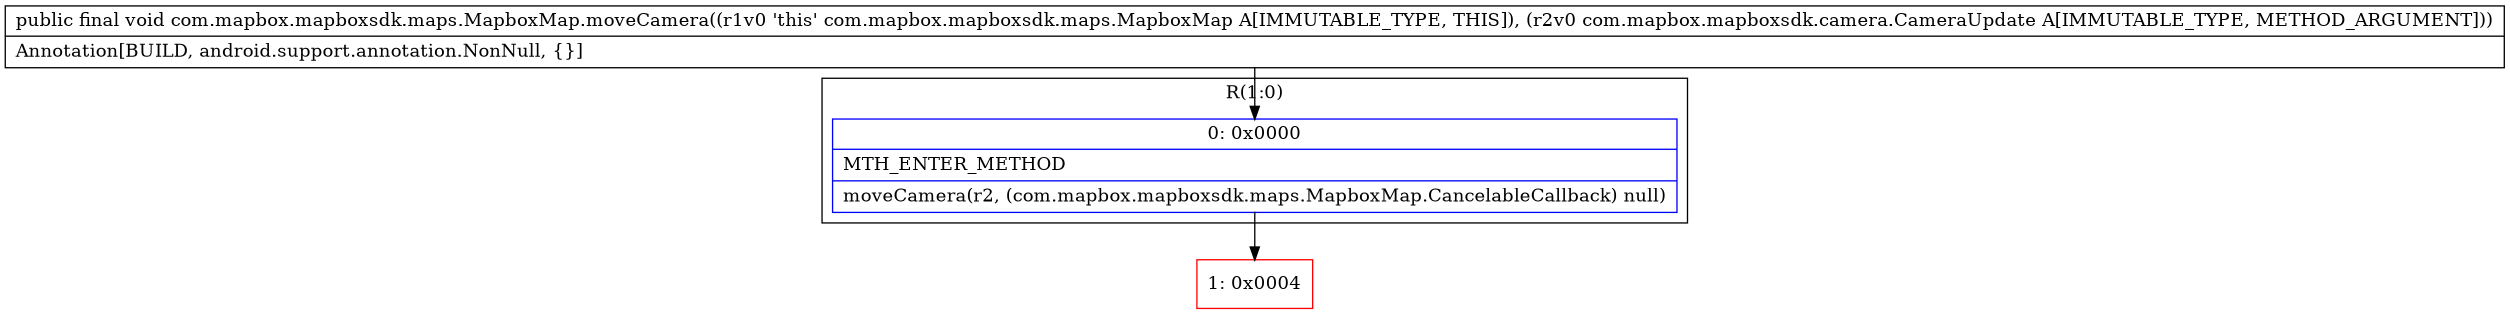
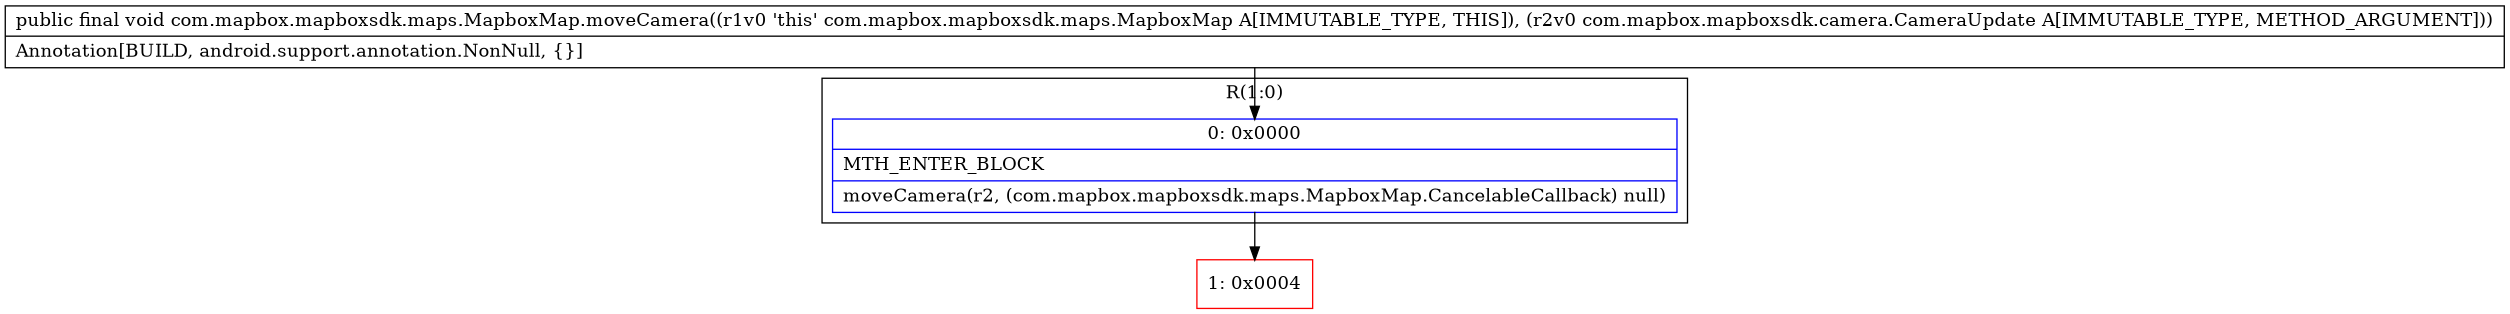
node "0: 0x0000": text "MTH_ENTER_METHOD" -> "MTH_ENTER_BLOCK"
